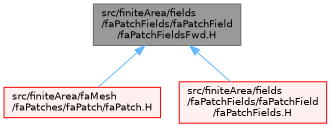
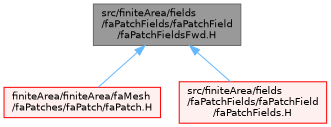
node "src/finiteArea/faMesh /faPatches/faPatch/faPatch.H": label "src/finiteArea/faMesh /faPatches/faPatch/faPatch.H" -> "finiteArea/finiteArea/faMesh /faPatches/faPatch/faPatch.H"
